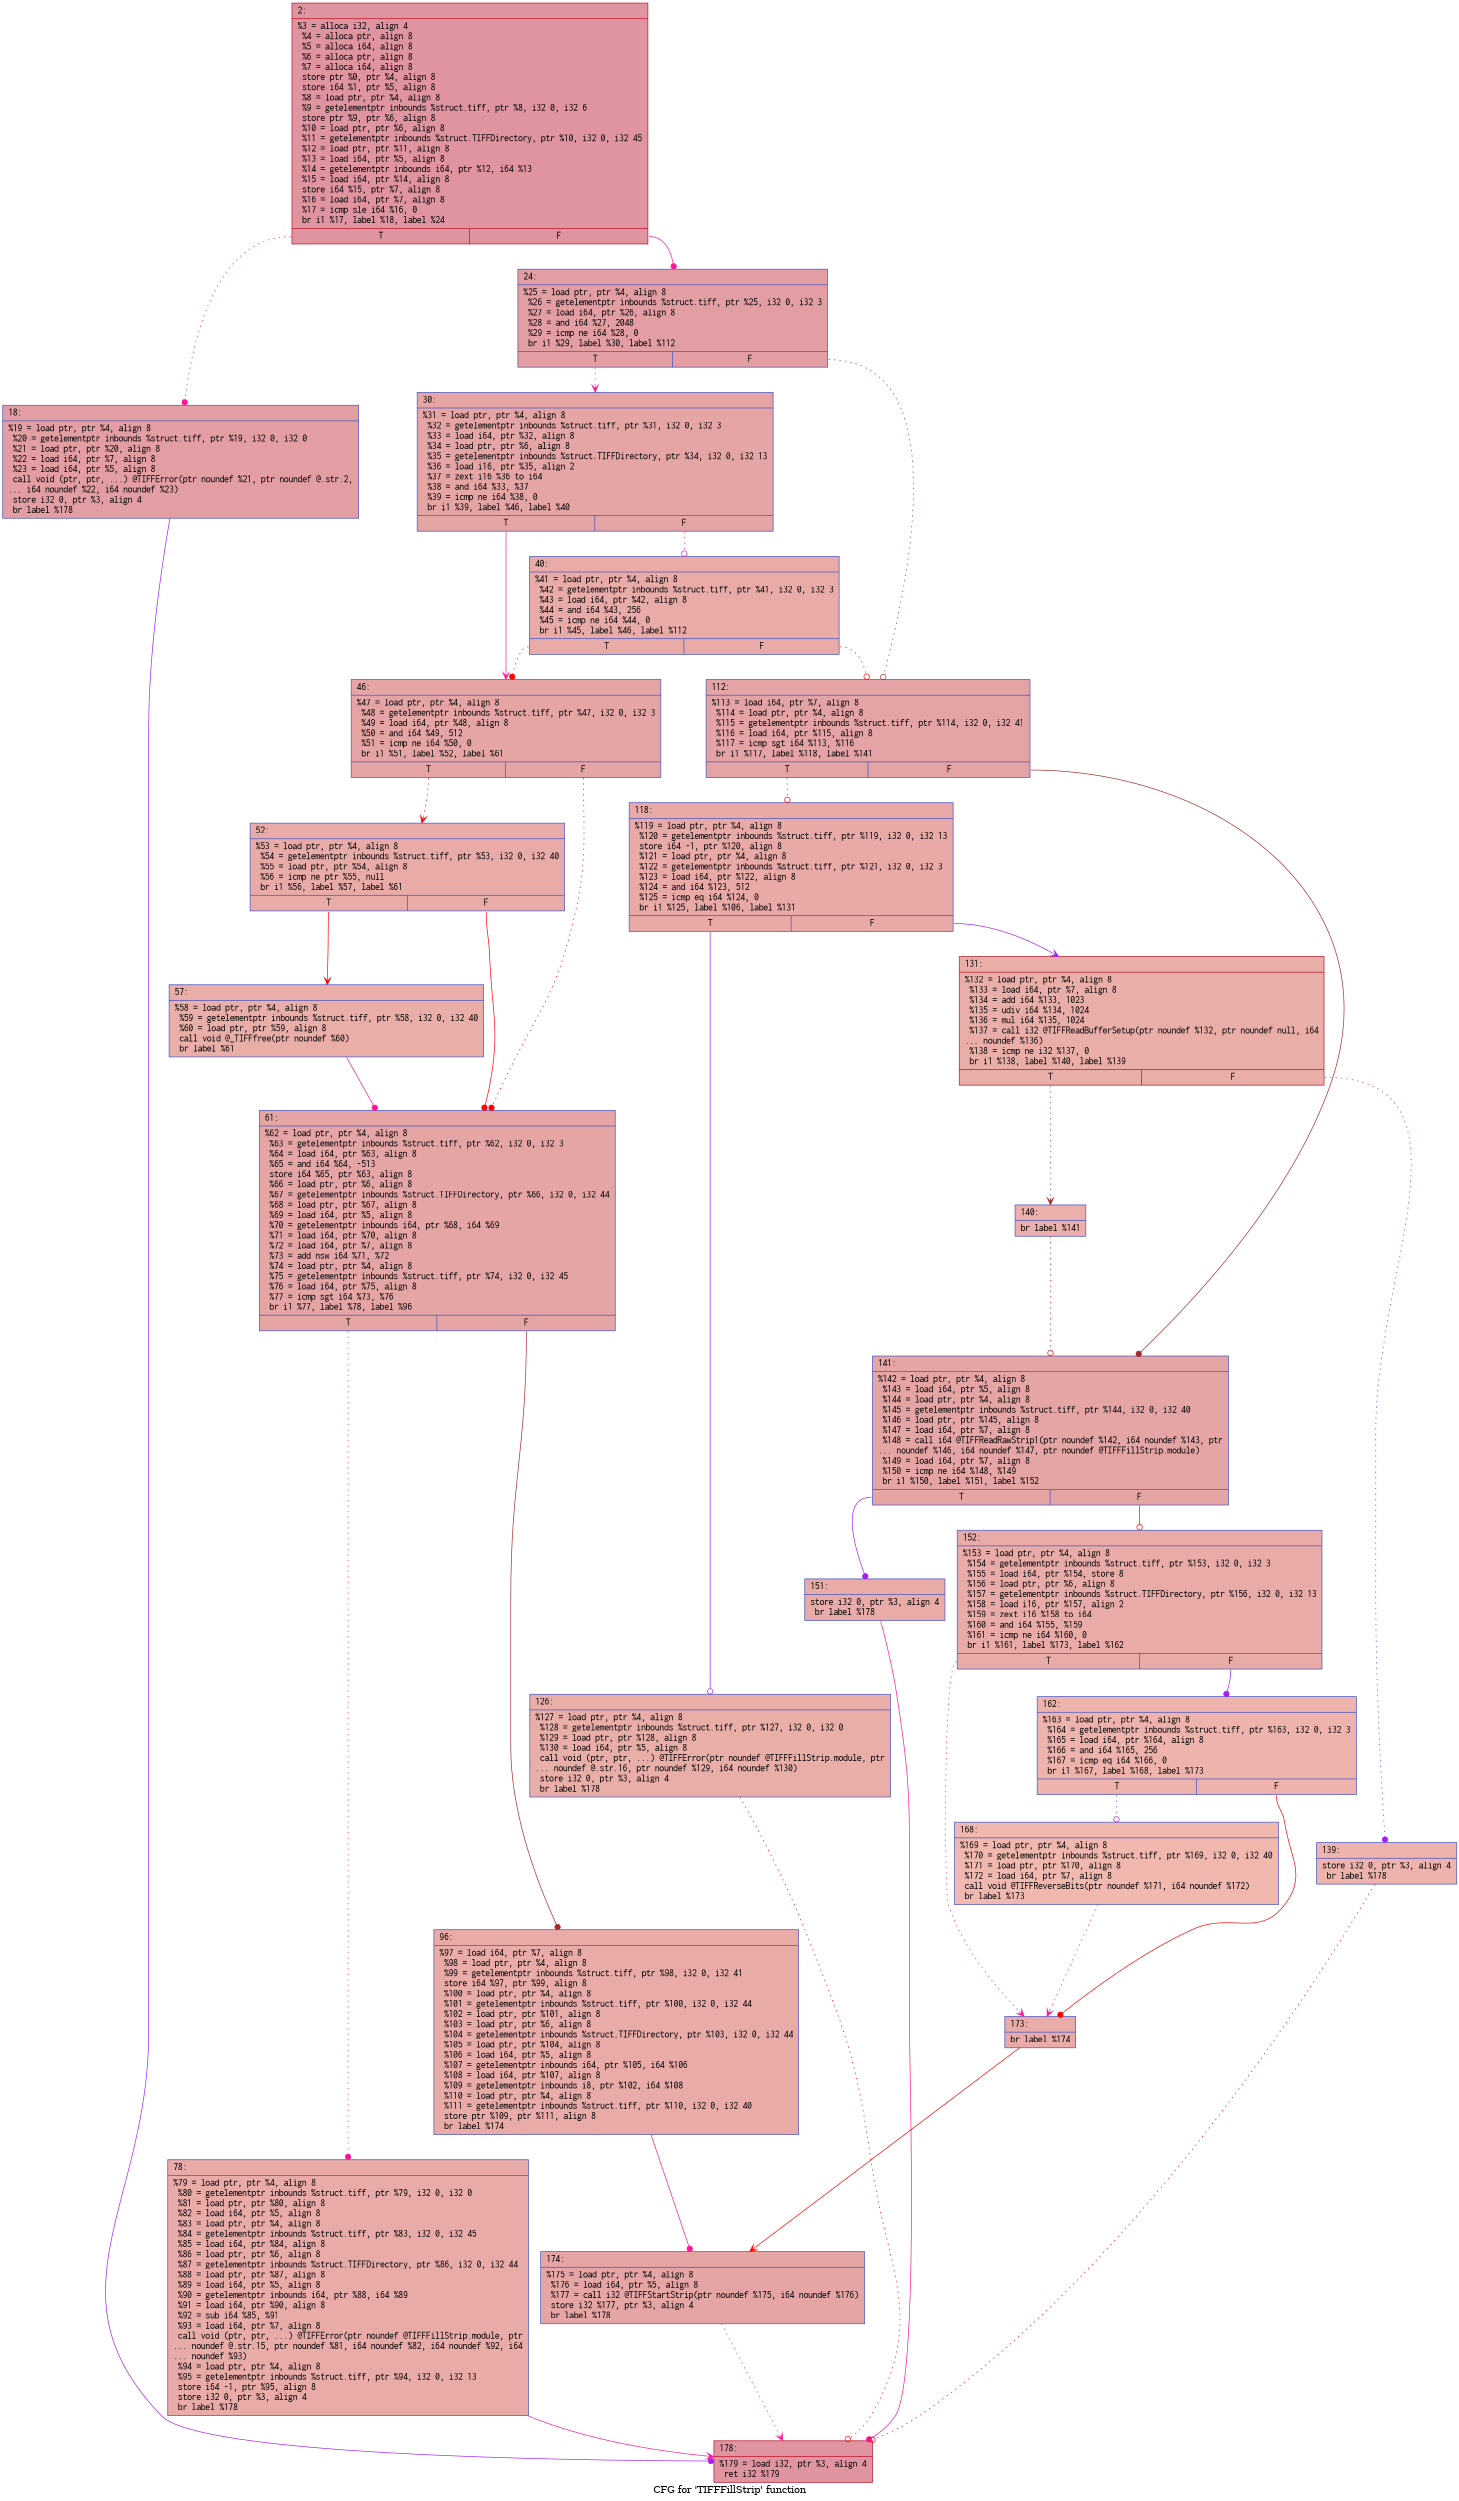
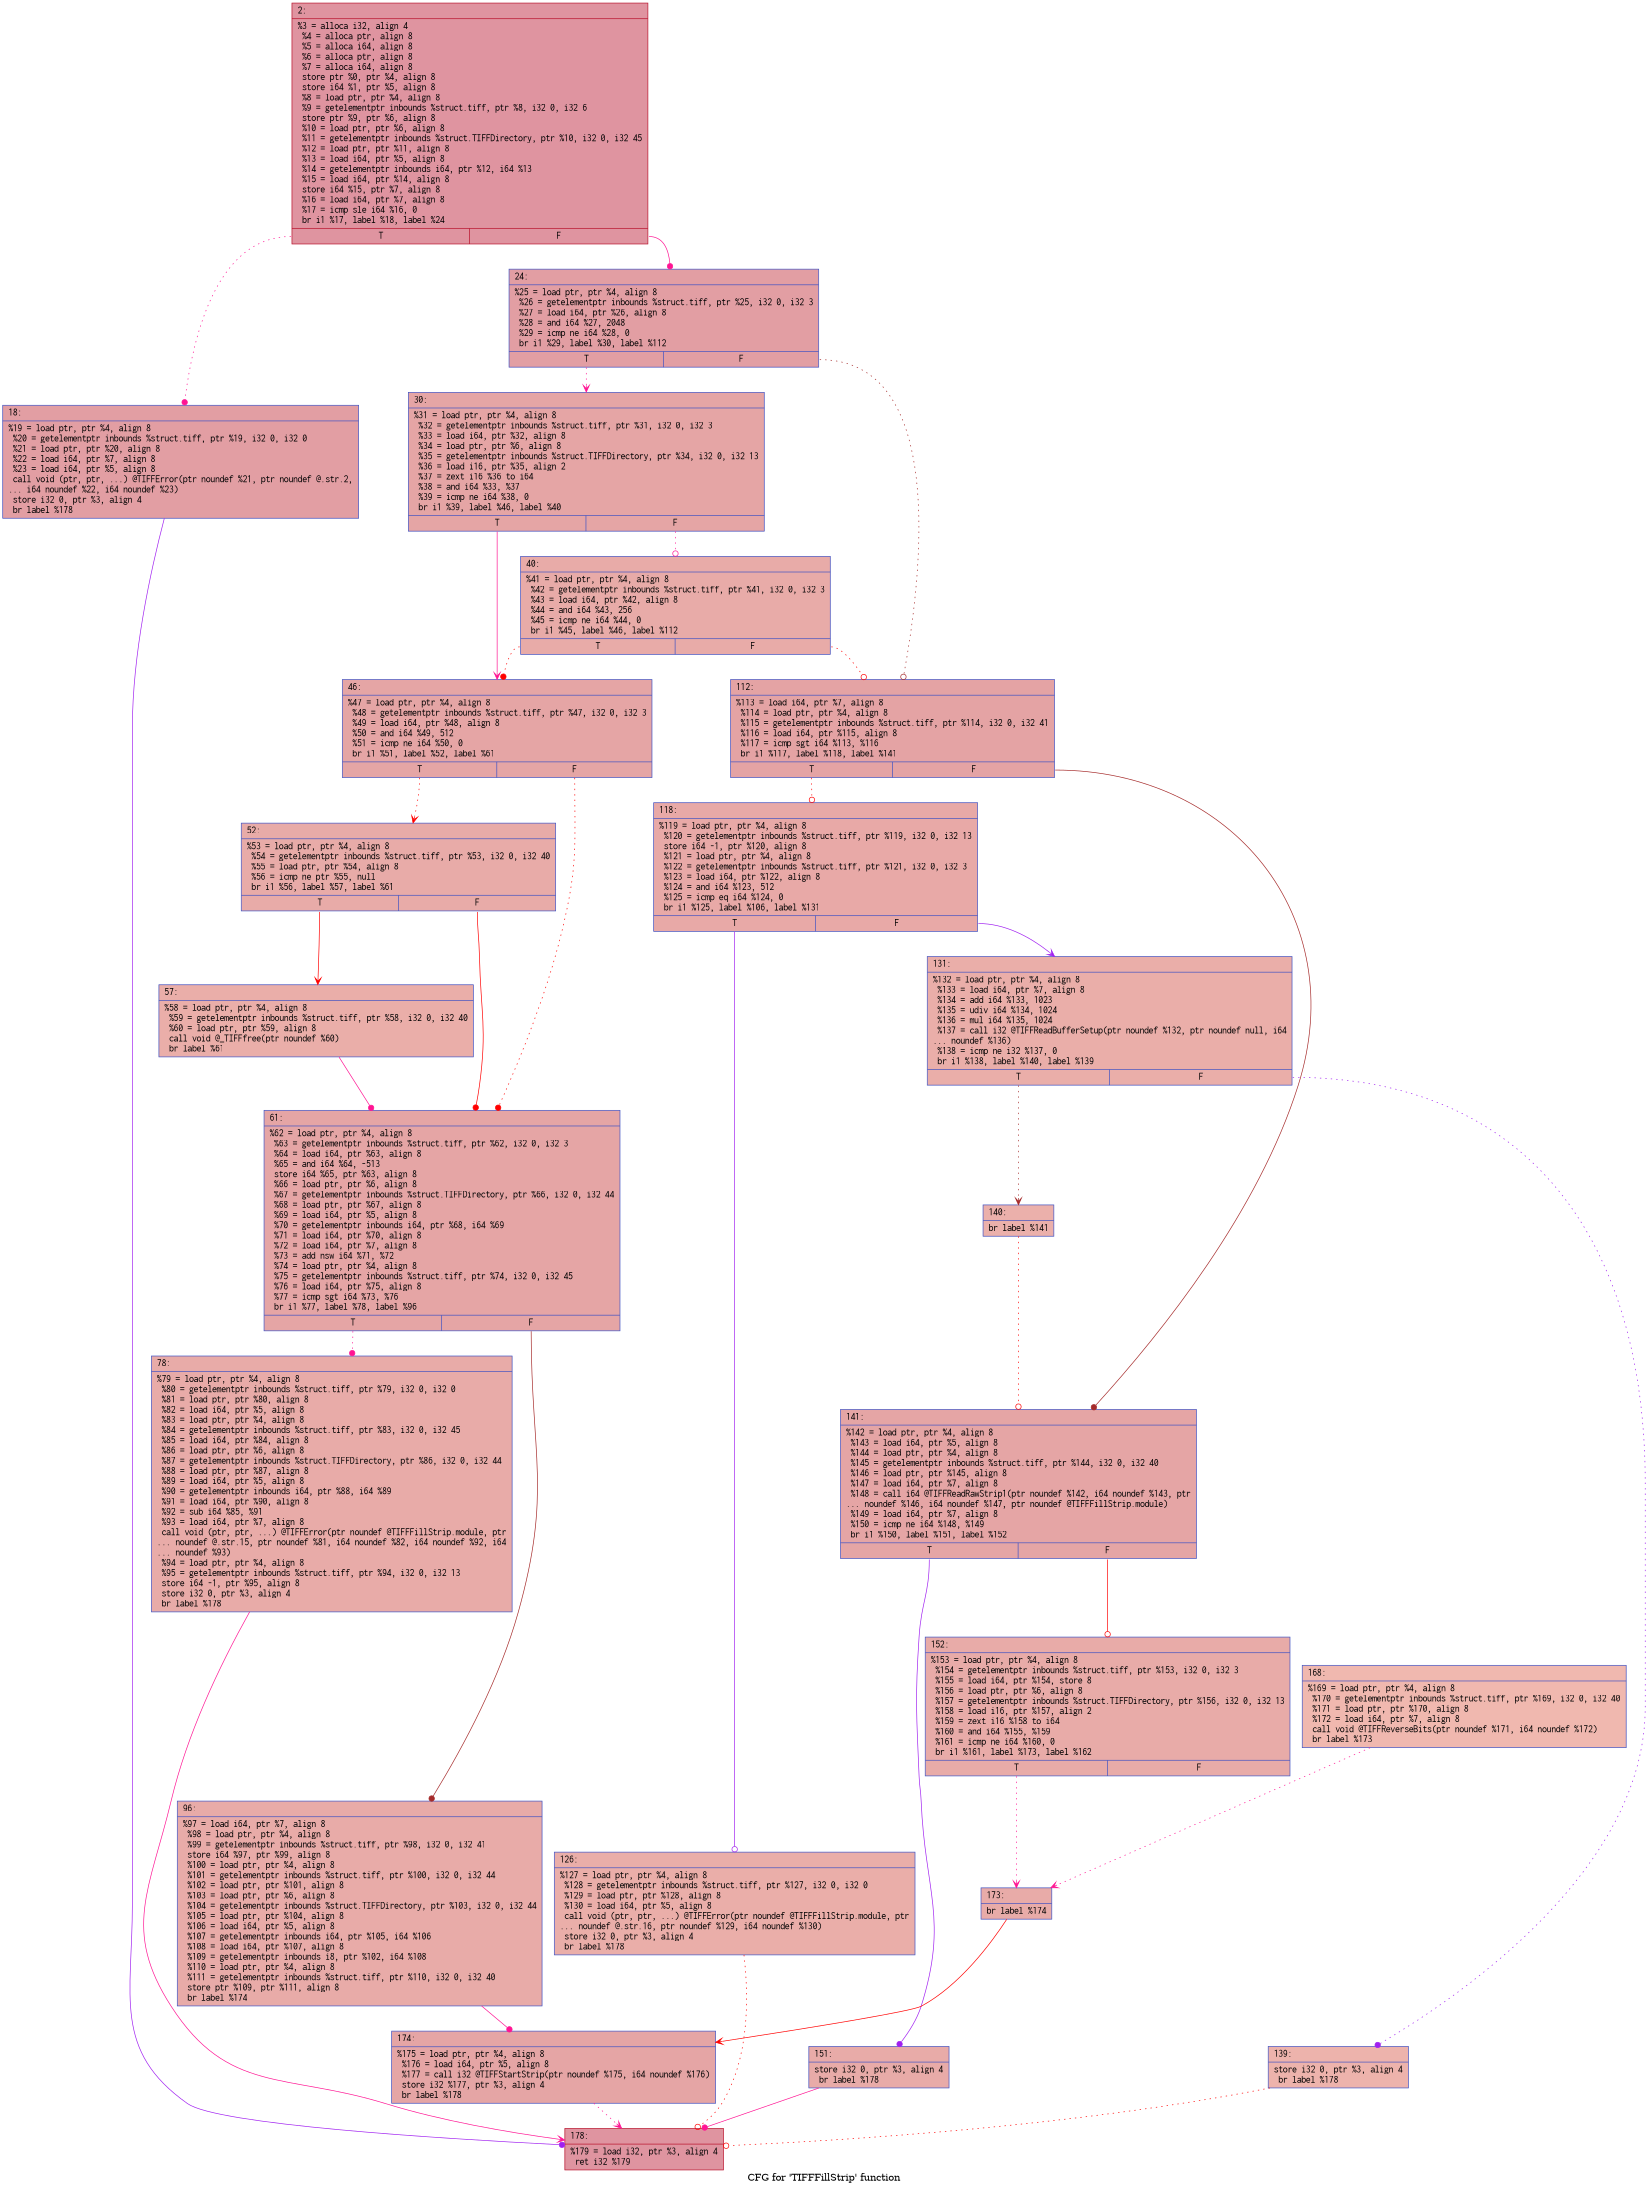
node "131:": color #b70d28ff -> #3d50c3ff
node "162:": removed
